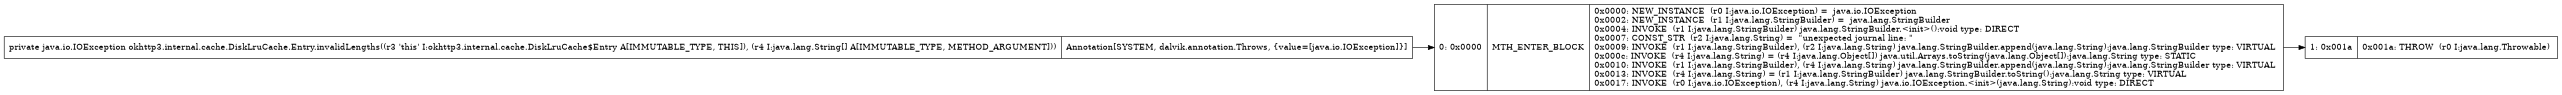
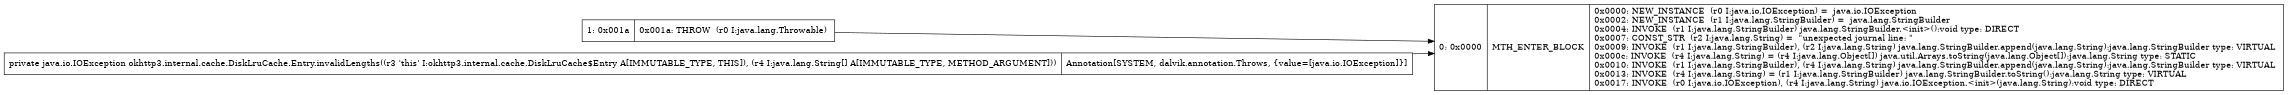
edge "0: 0x0000" -> "1: 0x001a": reversed
